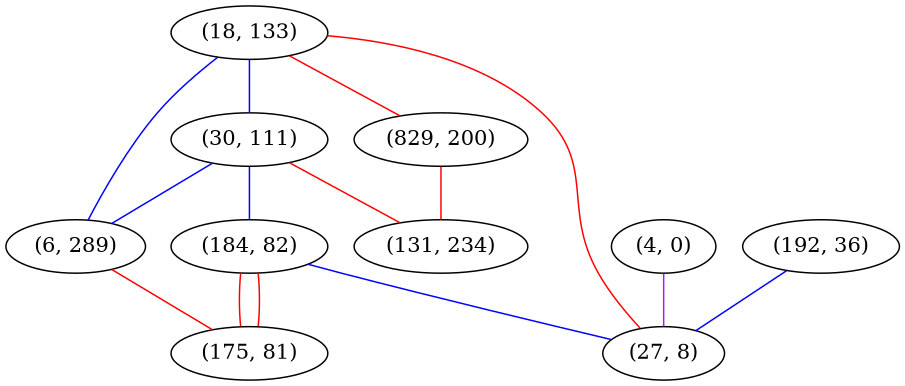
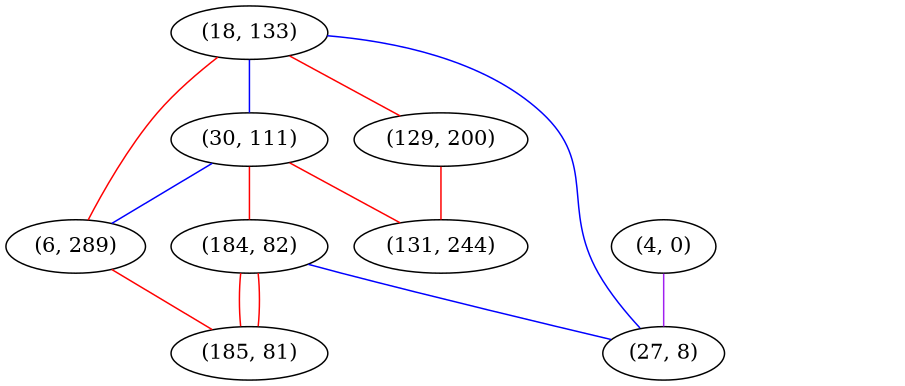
edge "(18, 133)" -- "(27, 8)": color red -> blue
edge "(18, 133)" -- "(6, 289)": color blue -> red
node "(829, 200)": label "(829, 200)" -> "(129, 200)"
edge "(30, 111)" -- "(184, 82)": color blue -> red
node "(131, 234)": label "(131, 234)" -> "(131, 244)"
node "(192, 36)": removed
node "(175, 81)": label "(175, 81)" -> "(185, 81)"
